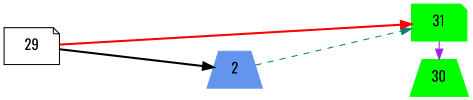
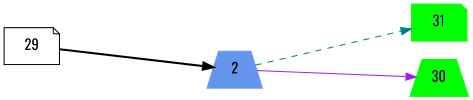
edge "29" -> "31": removed
edge "31" -> "30": now "2" -> "30"
